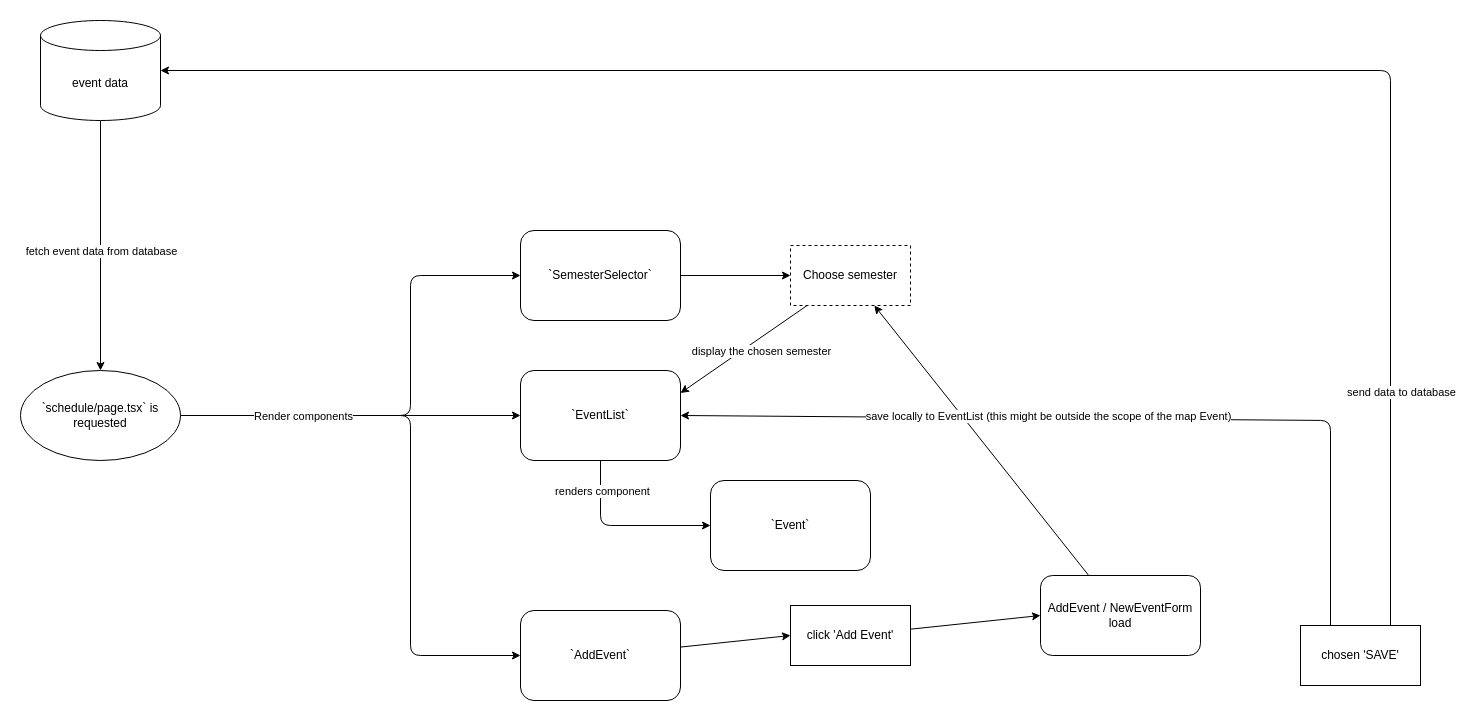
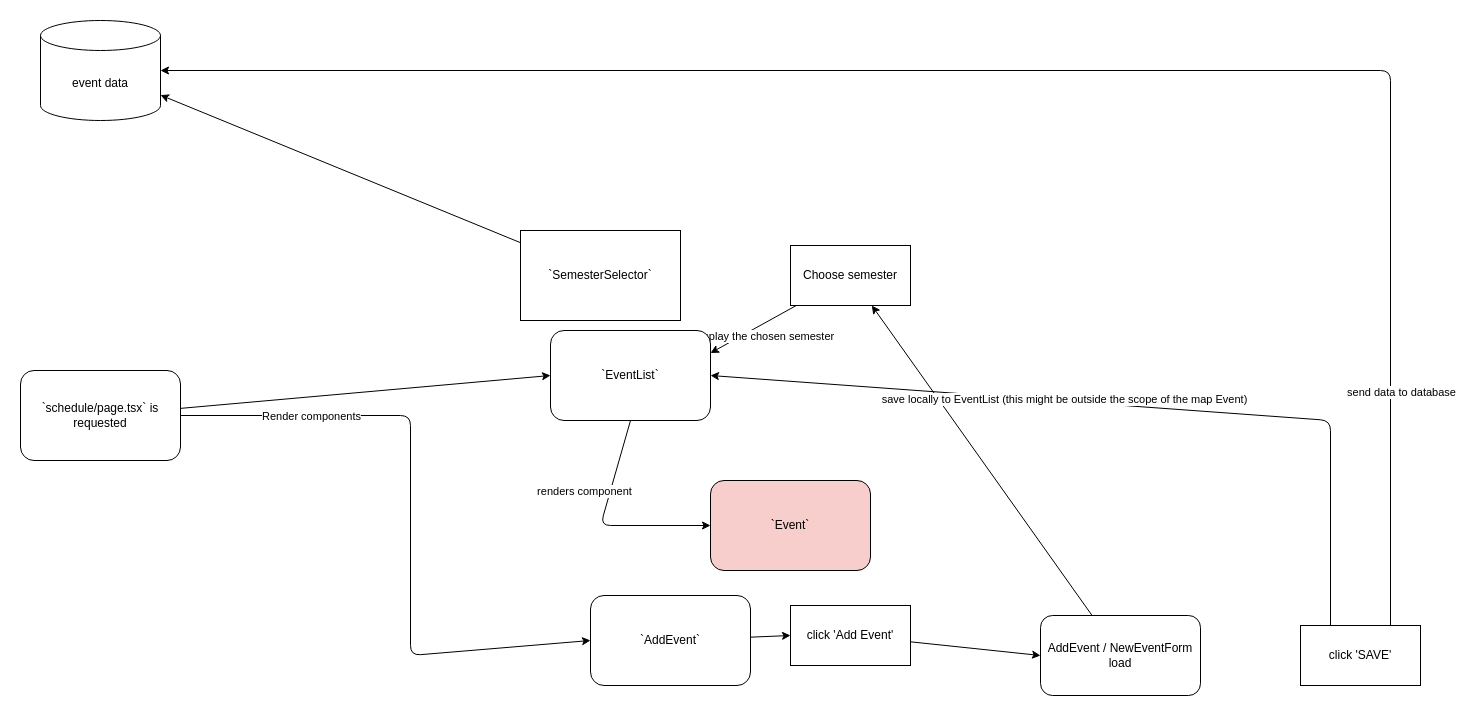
edge "event data" -> "`schedule/page.tsx` is requested": removed, label "fetch event data from database"
node "`SemesterSelector`": shape rounded rectangle -> rectangle
edge "`SemesterSelector`" -> "Choose semester": now "`SemesterSelector`" -> "event data"
node "Choose semester": style dashed -> solid
edge "`schedule/page.tsx` is requested" -> "`SemesterSelector`": removed
node "`schedule/page.tsx` is requested": shape ellipse -> rounded rectangle
node "`EventList`": moved (601, 416) -> (631, 376)
node "`Event`": fillcolor #ffffff -> #f8cecc
node "AddEvent / NewEventForm load": moved (1121, 616) -> (1121, 656)
node "`AddEvent`": moved (601, 656) -> (671, 641)
node "chosen 'SAVE'": label "chosen 'SAVE'" -> "click 'SAVE'"
